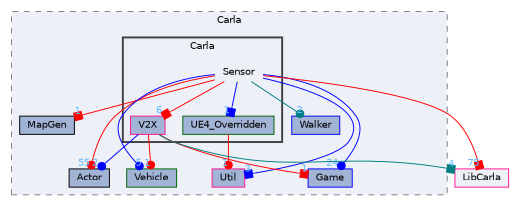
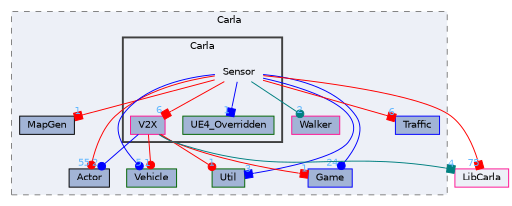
node "Walker": color blue -> deeppink
node "Traffic": added
edge "UE4_Overridden" -> "Util": now "V2X" -> "Util"
node "Util": color deeppink -> darkgreen
